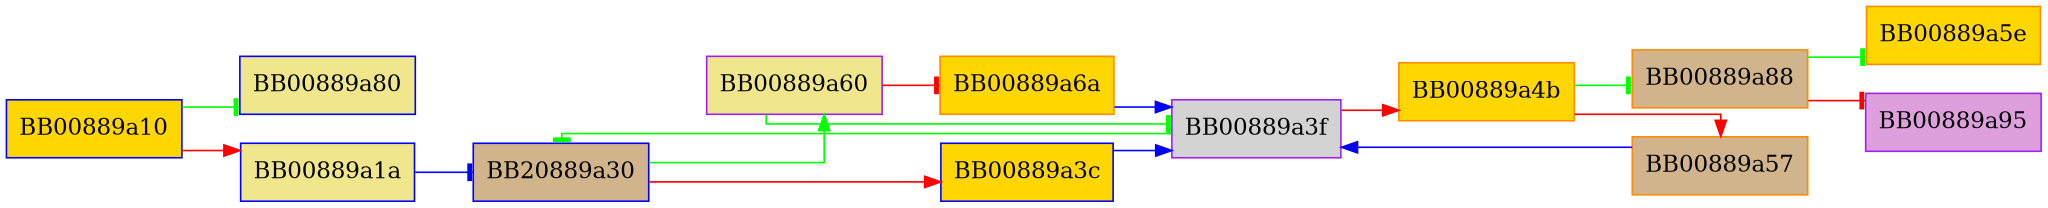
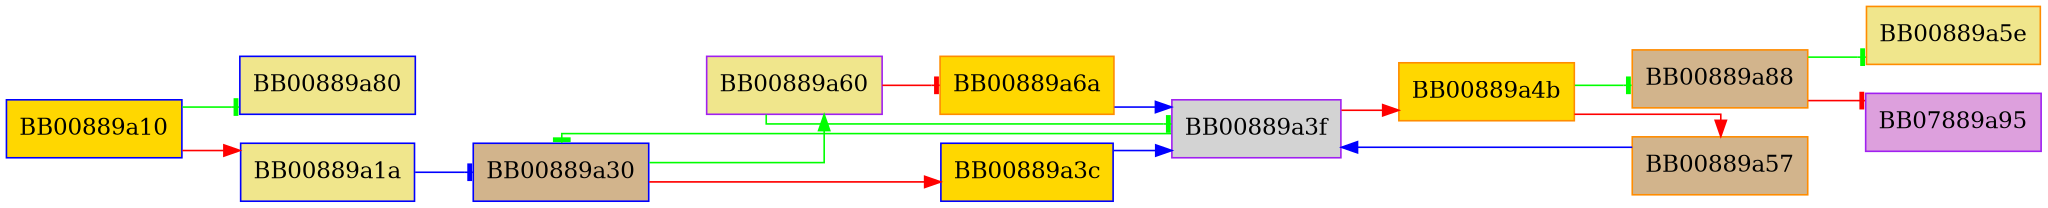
node "BB00889a5e": fillcolor gold -> khaki
node "BB00889a95": label "BB00889a95" -> "BB07889a95"
node "BB20889a30": label "BB20889a30" -> "BB00889a30"
